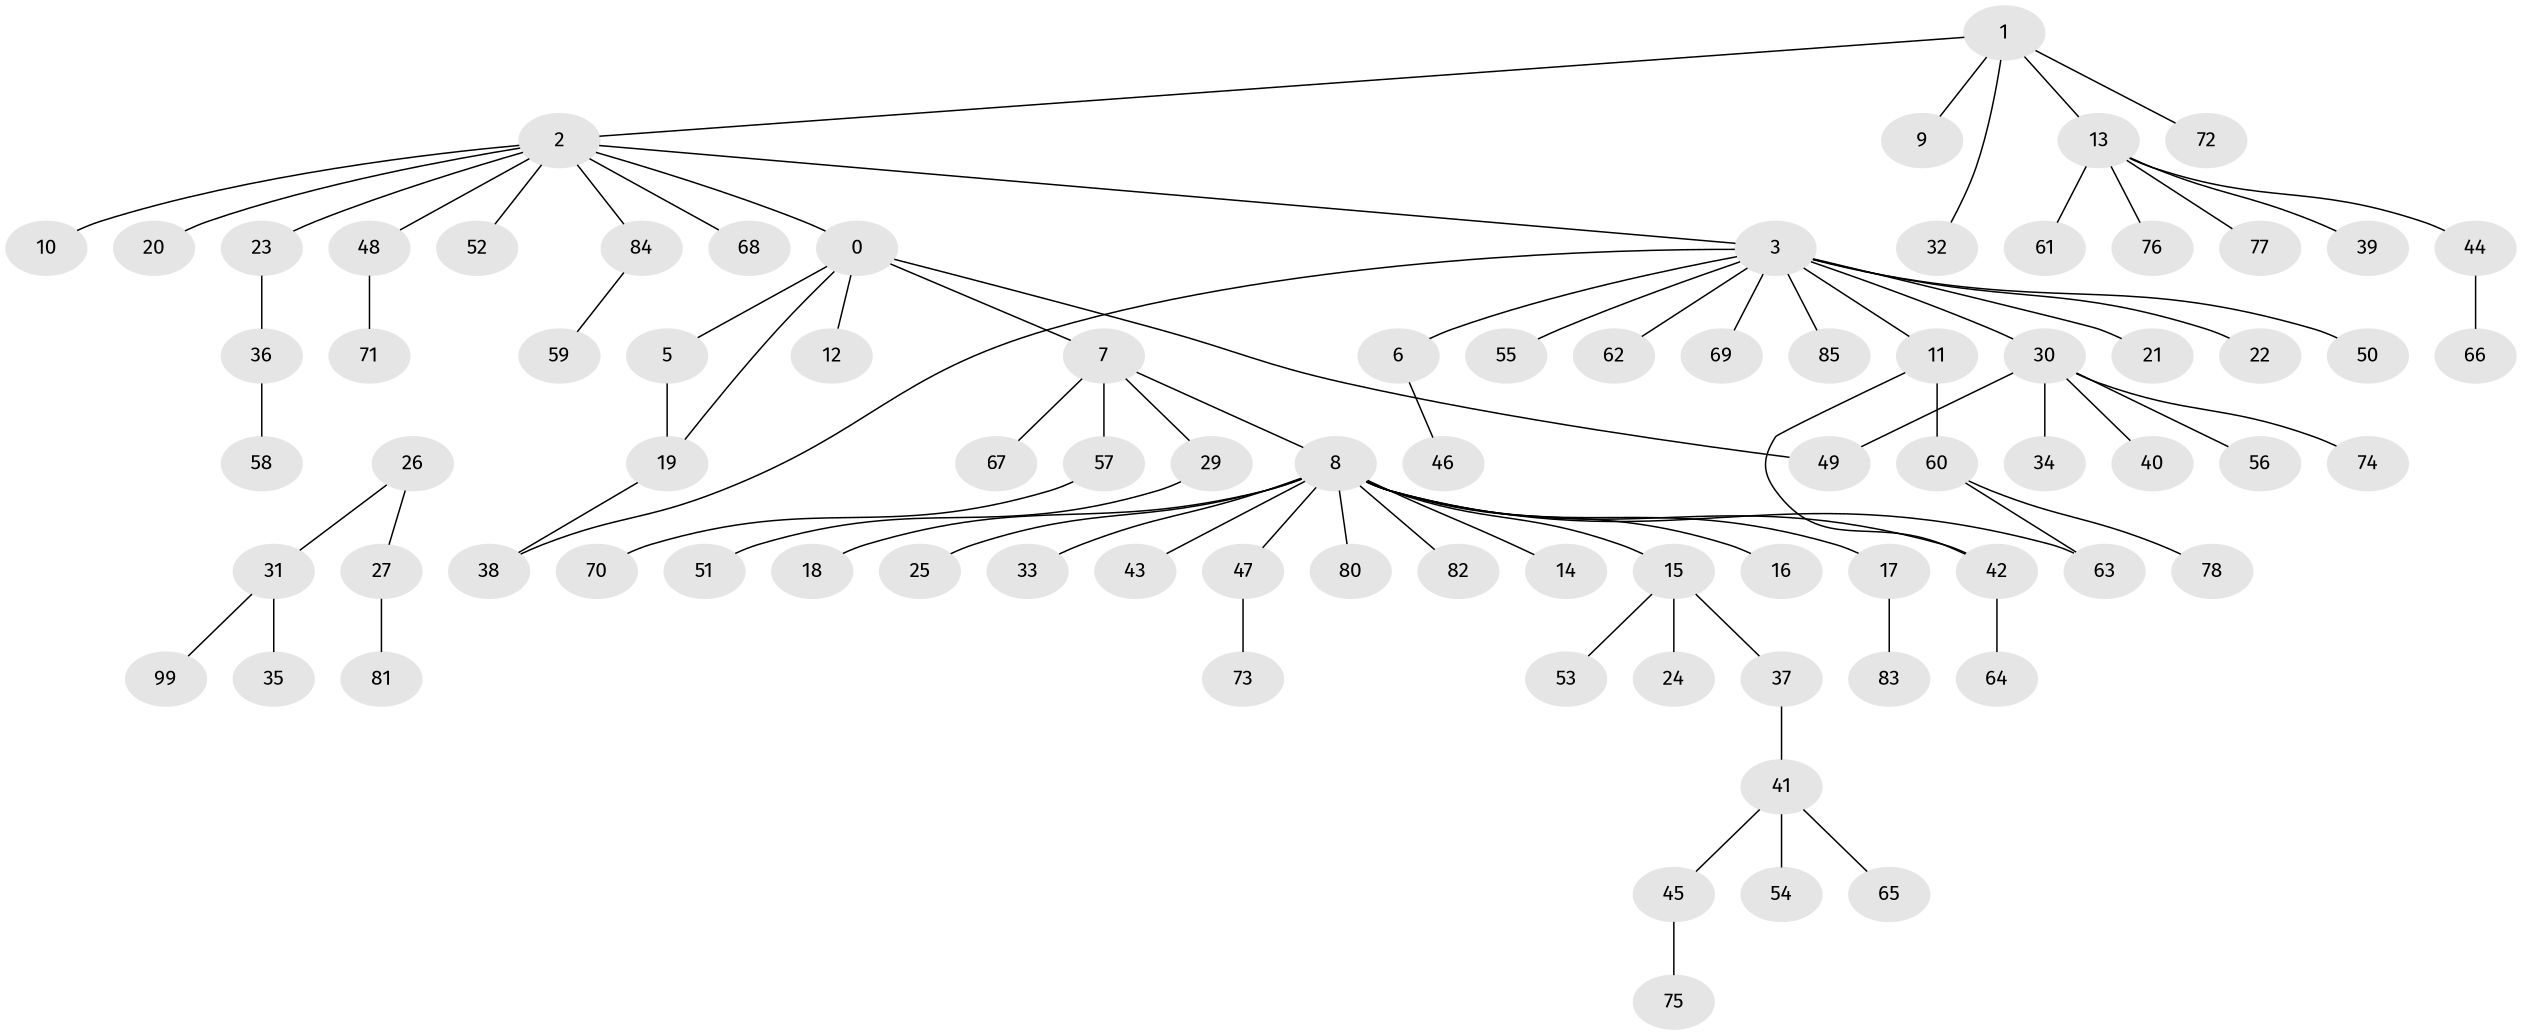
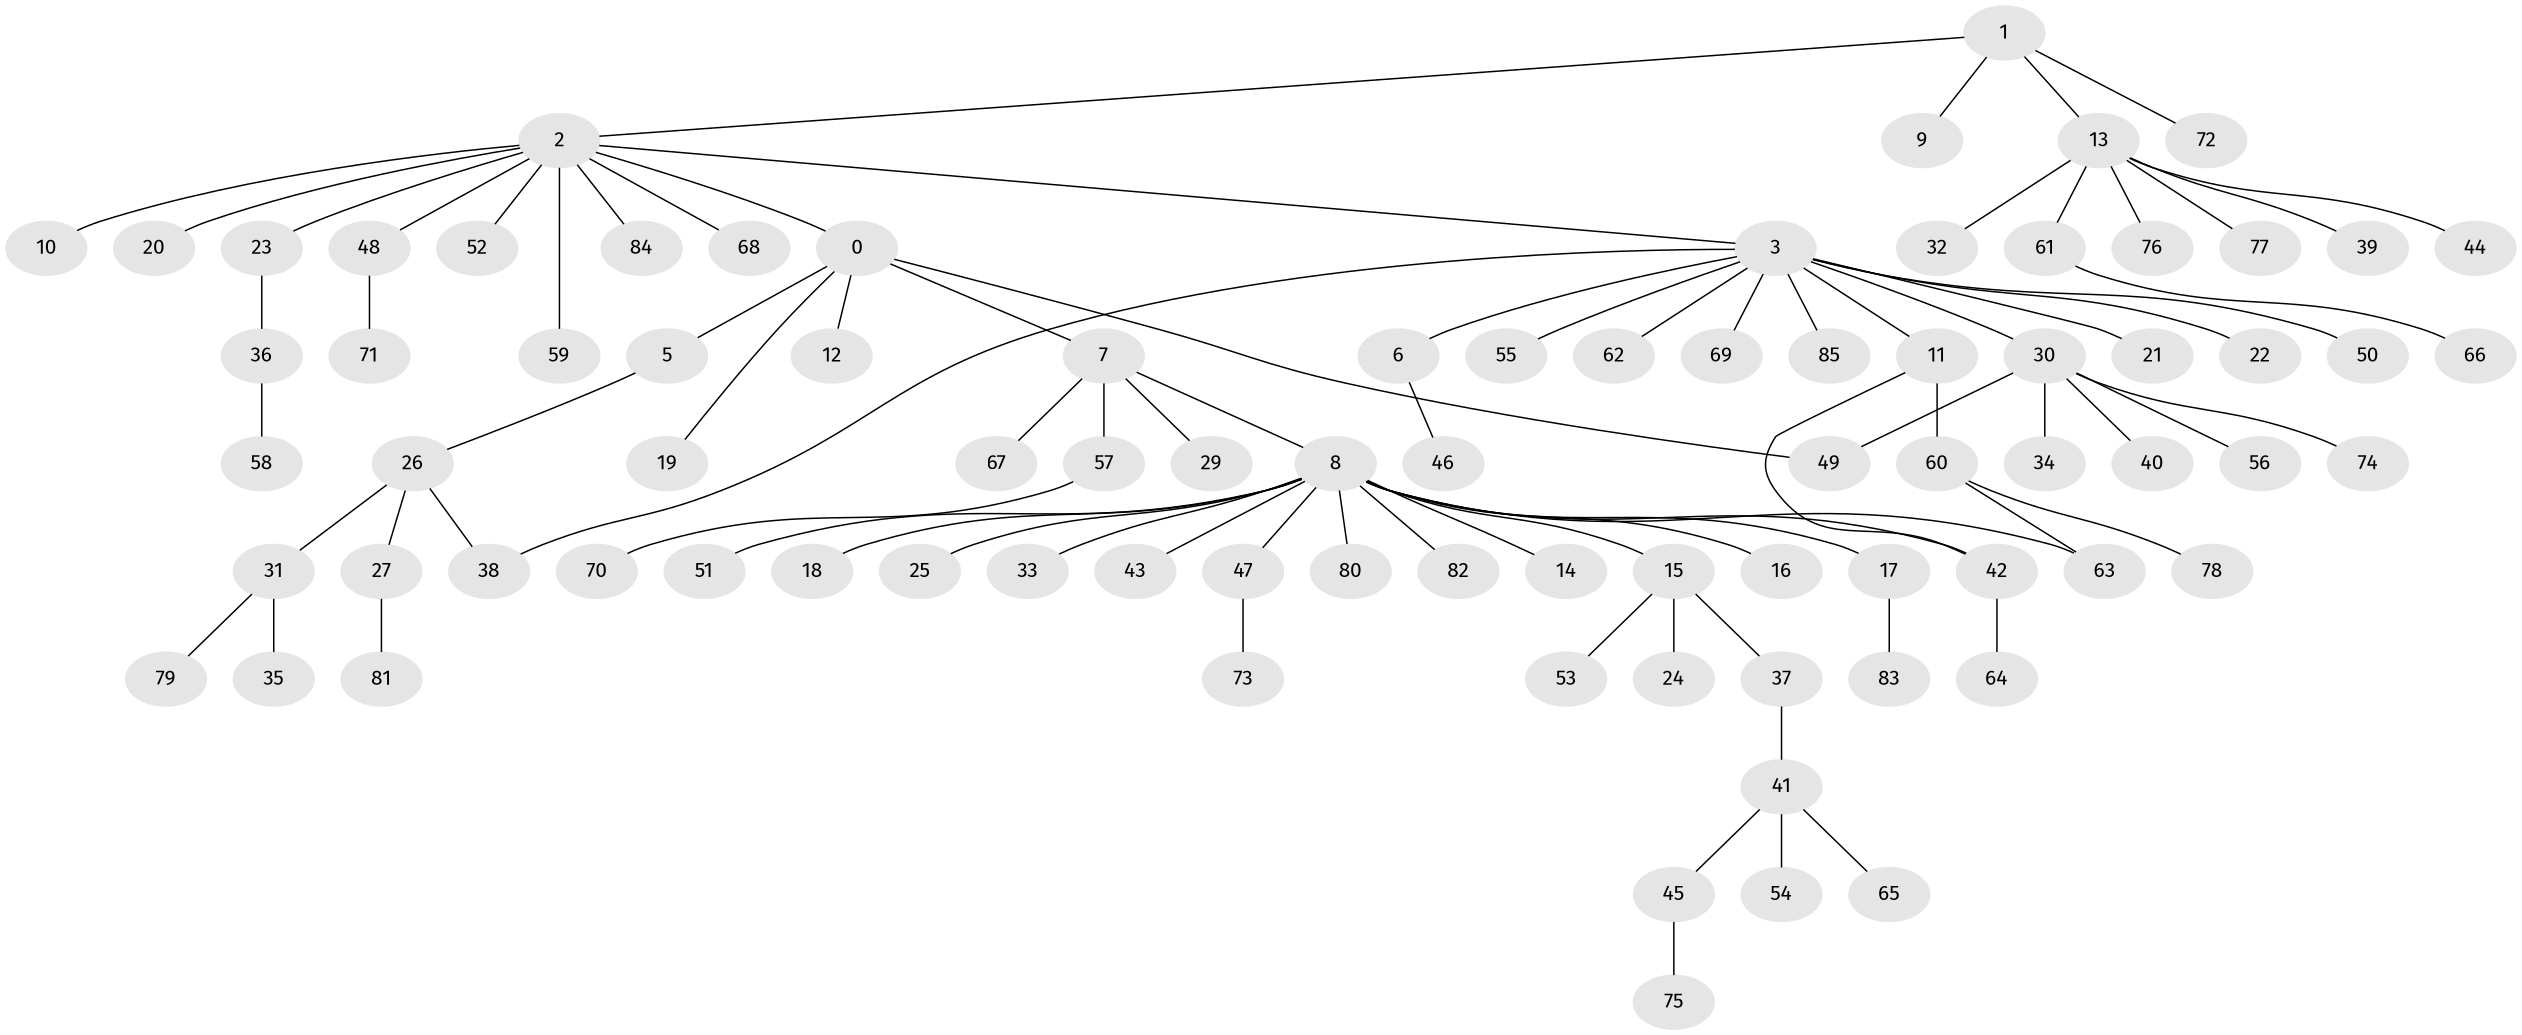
edge "1" -- "32": now "13" -- "32"
edge "84" -- "59": now "2" -- "59"
edge "44" -- "66": now "61" -- "66"
edge "5" -- "19": now "5" -- "26"
edge "19" -- "38": now "26" -- "38"
edge "29" -- "51": now "8" -- "51"
node "99": label "99" -> "79"
